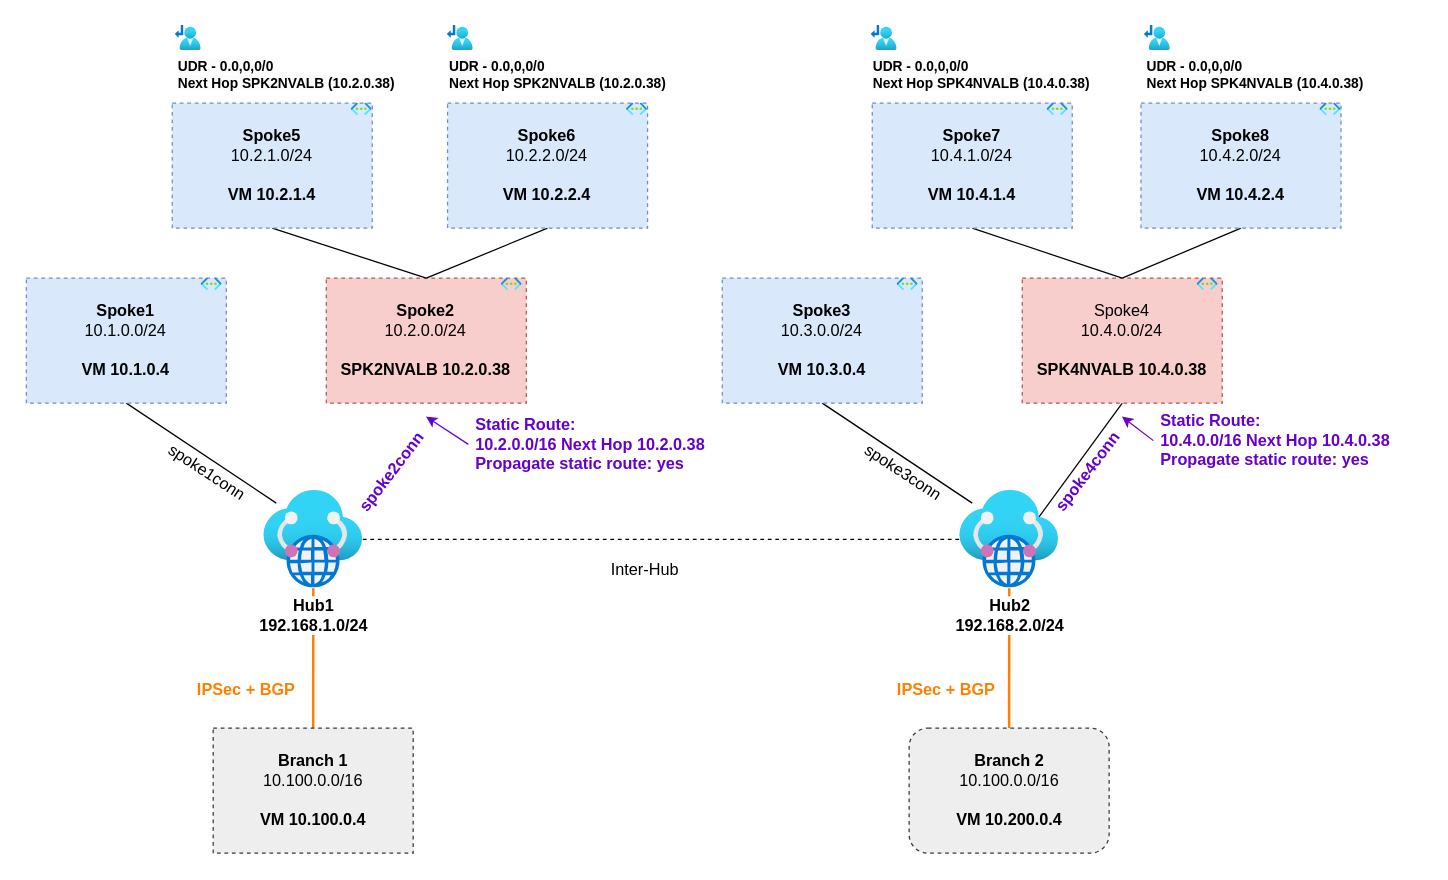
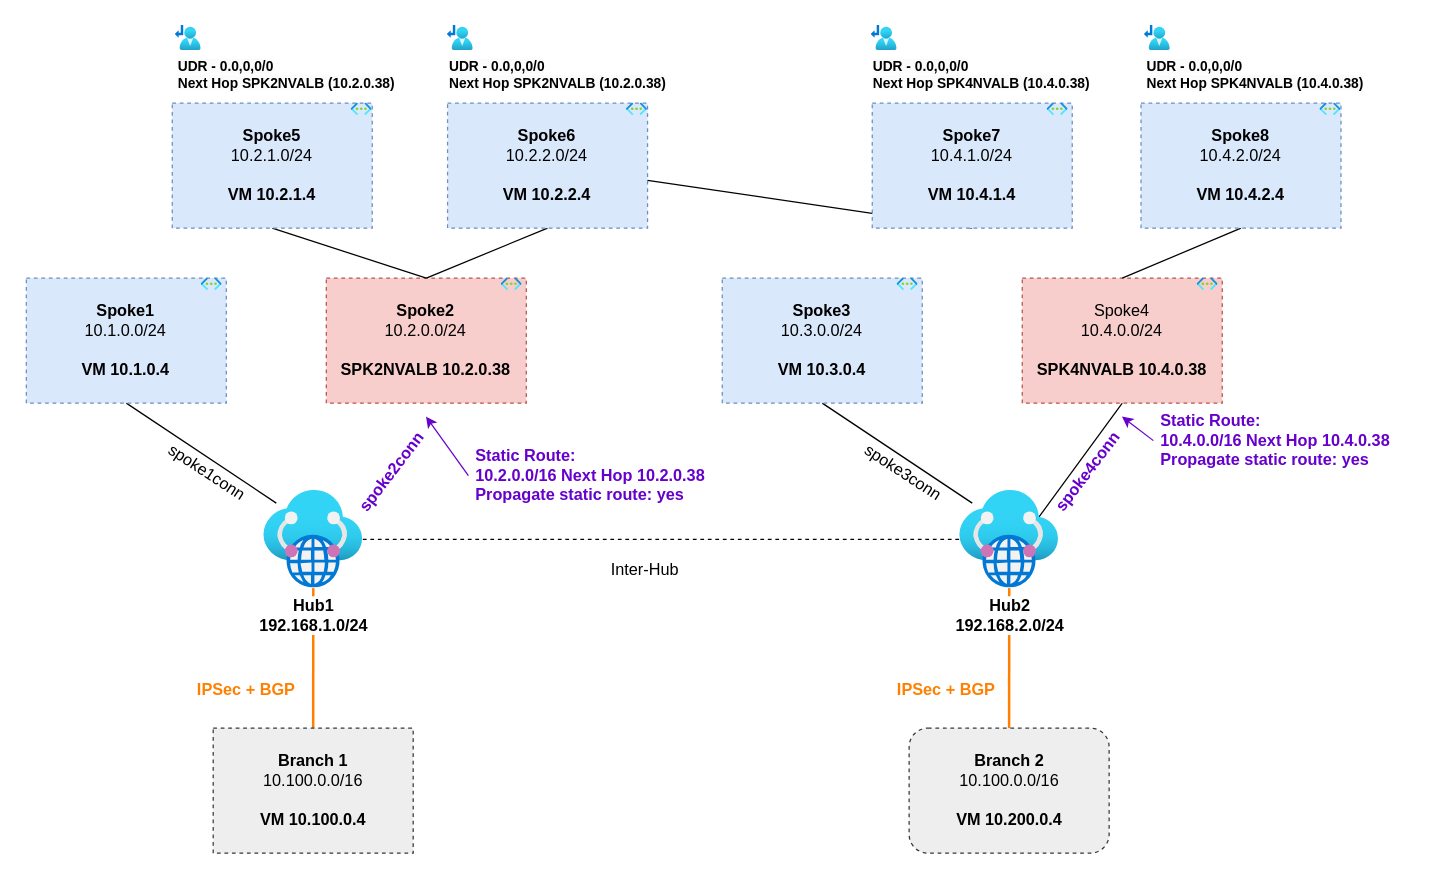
edge "Spoke710.4.1.0/24VM 10.4.1.4" -- "Spoke410.4.0.0/24SPK4NVALB 10.4.0.38": now "Spoke710.4.1.0/24VM 10.4.1.4" -- "Spoke610.2.2.0/24VM 10.2.2.4"
node "Static Route:10.2.0.0/16 Next Hop 10.2.0.38 Propagate static route: yes": moved (604, 444) -> (604, 476)
